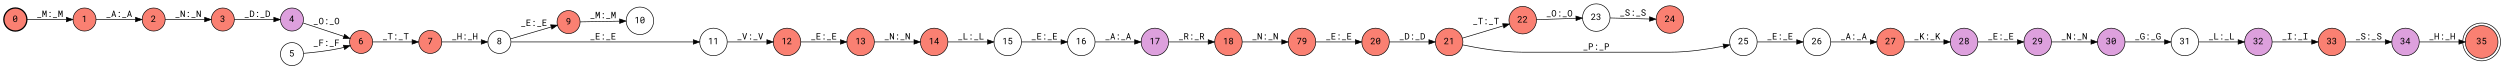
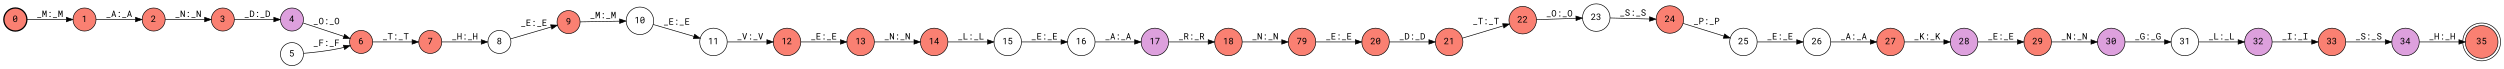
edge "8" -> "11": now "10" -> "11"
node "29": fillcolor plum -> salmon
edge "21" -> "25": now "24" -> "25"
